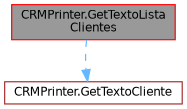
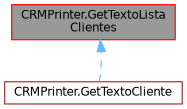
edge "CRMPrinter.GetTextoLista Clientes" -> "CRMPrinter.GetTextoCliente": reversed
